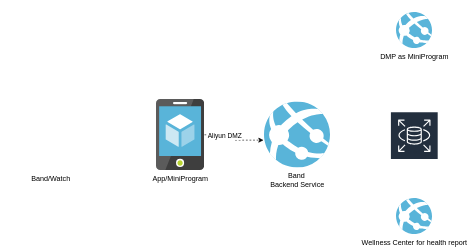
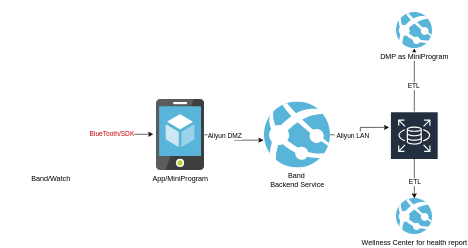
edge "RDS" -> "DMP as MiniProgram": added, label "ETL"
edge "Band/Watch" -> "App/MiniProgram": added, label "BlueTooth/SDK"
edge "Band Backend Service" -> "RDS": added, label "Aliyun LAN"
edge "App/MiniProgram" -> "Band Backend Service": style dashed -> solid
edge "RDS" -> "Wellness Center for health report": added, label "ETL"
